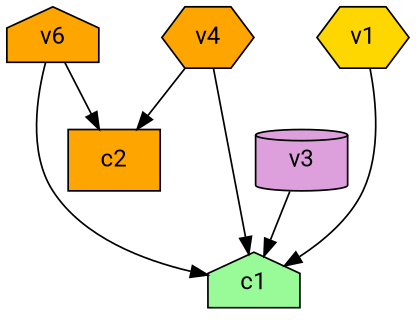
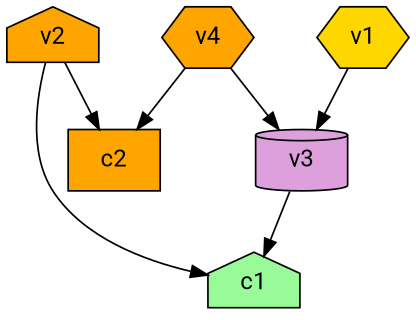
node "v6": label "v6" -> "v2"
edge "v4" -> "c1": now "v4" -> "v3"
edge "v1" -> "c1": now "v1" -> "v3"
